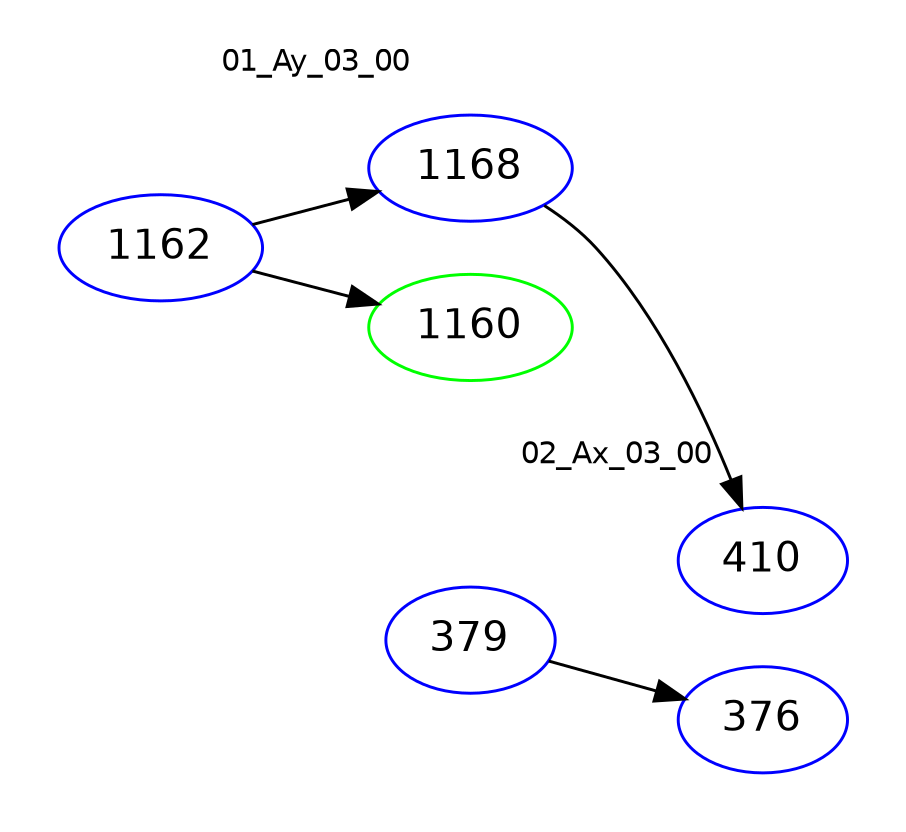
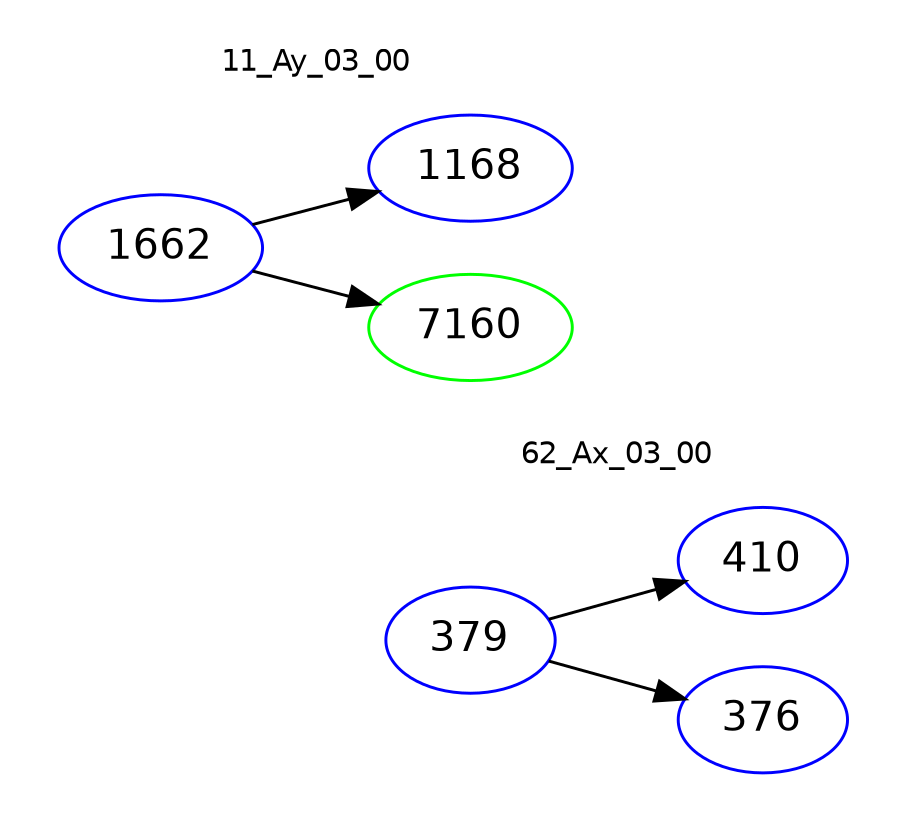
cluster "01_Ay_03_00": label "01_Ay_03_00" -> "11_Ay_03_00"
node "1162": label "1162" -> "1662"
node "1160": label "1160" -> "7160"
edge "1168" -> "410": now "379" -> "410"
cluster "02_Ax_03_00": label "02_Ax_03_00" -> "62_Ax_03_00"
